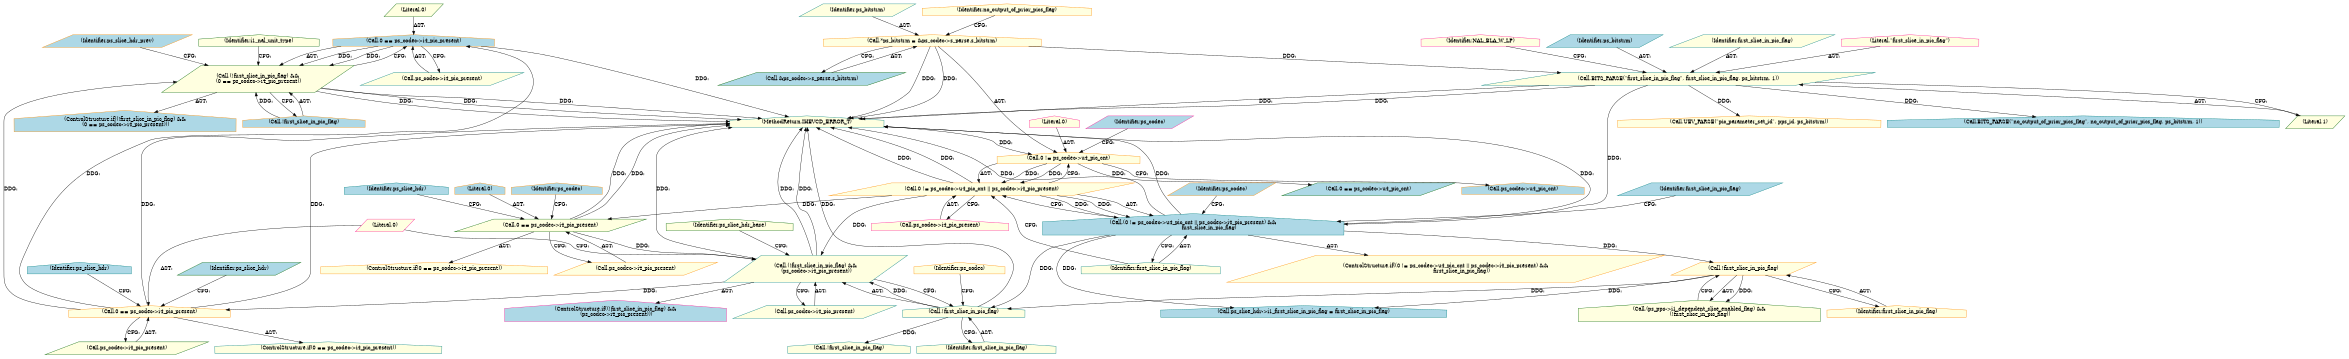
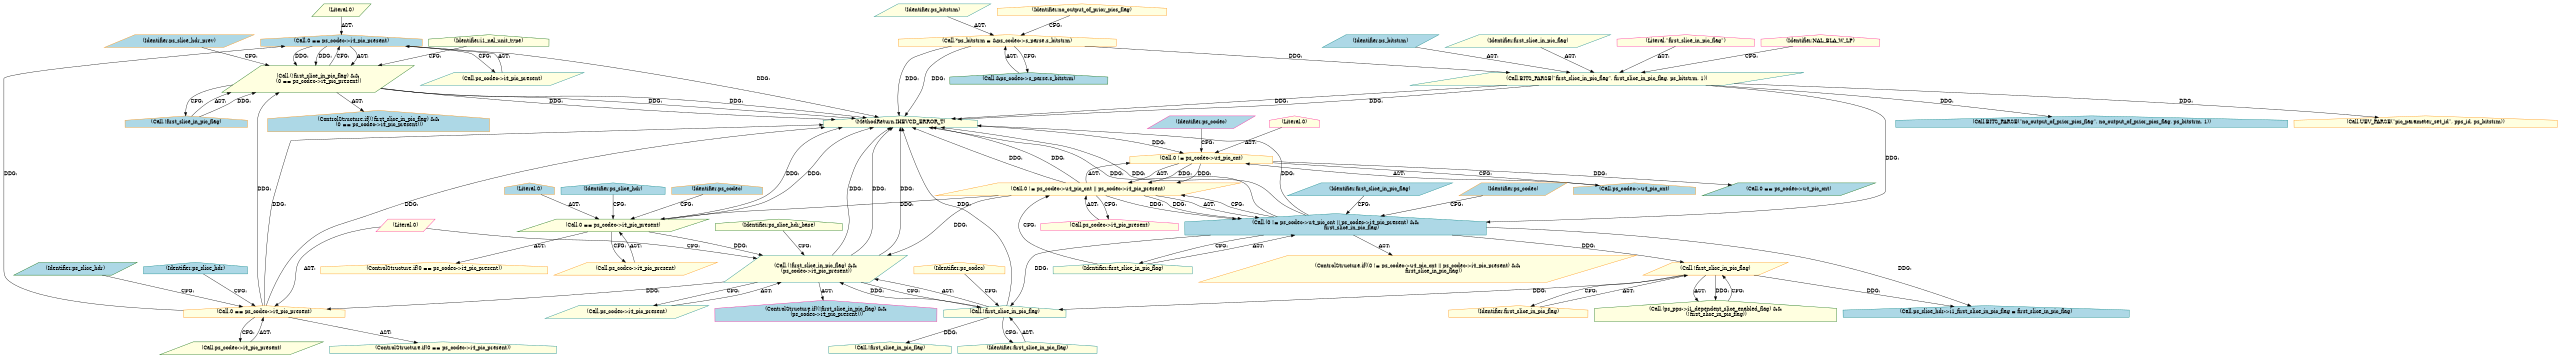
node "(Call,&ps_codec->s_parse.s_bitstrm)": shape parallelogram -> house
edge "(Call,*ps_bitstrm = &ps_codec->s_parse.s_bitstrm)" -> "(Call,0 != ps_codec->u4_pic_cnt)": now "(Call,ps_codec->u4_pic_cnt)" -> "(Call,0 != ps_codec->u4_pic_cnt)"
node "(Literal,1)": removed
edge "(Call,0 != ps_codec->u4_pic_cnt || ps_codec->i4_pic_present)" -> "(Call,0 != ps_codec->u4_pic_cnt)": label "CFG: " -> "AST: "
